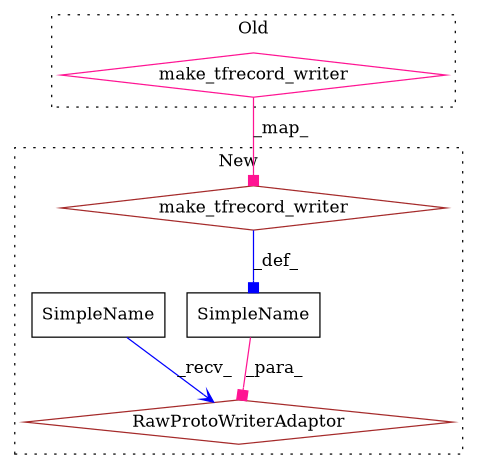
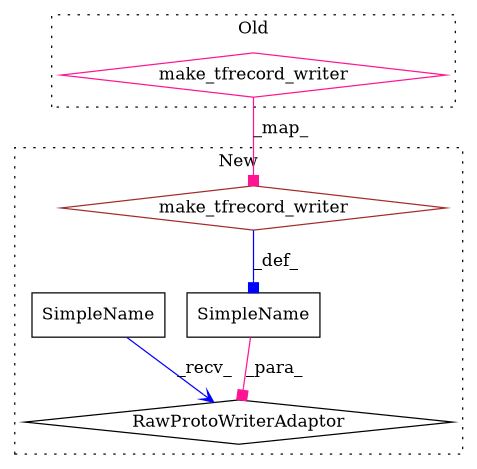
node "RawProtoWriterAdaptor": color brown -> black
